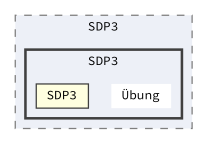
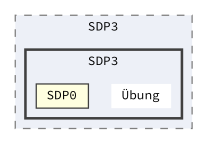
node "SDP3": label "SDP3" -> "SDP0"
